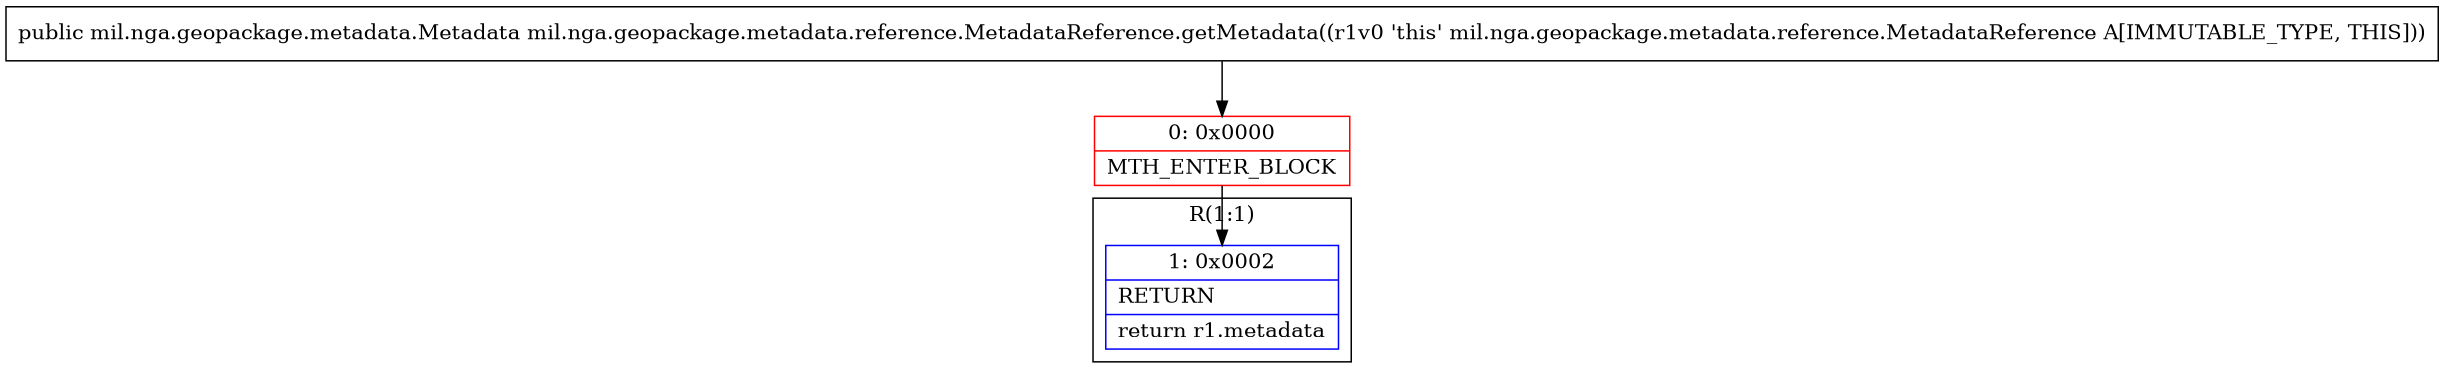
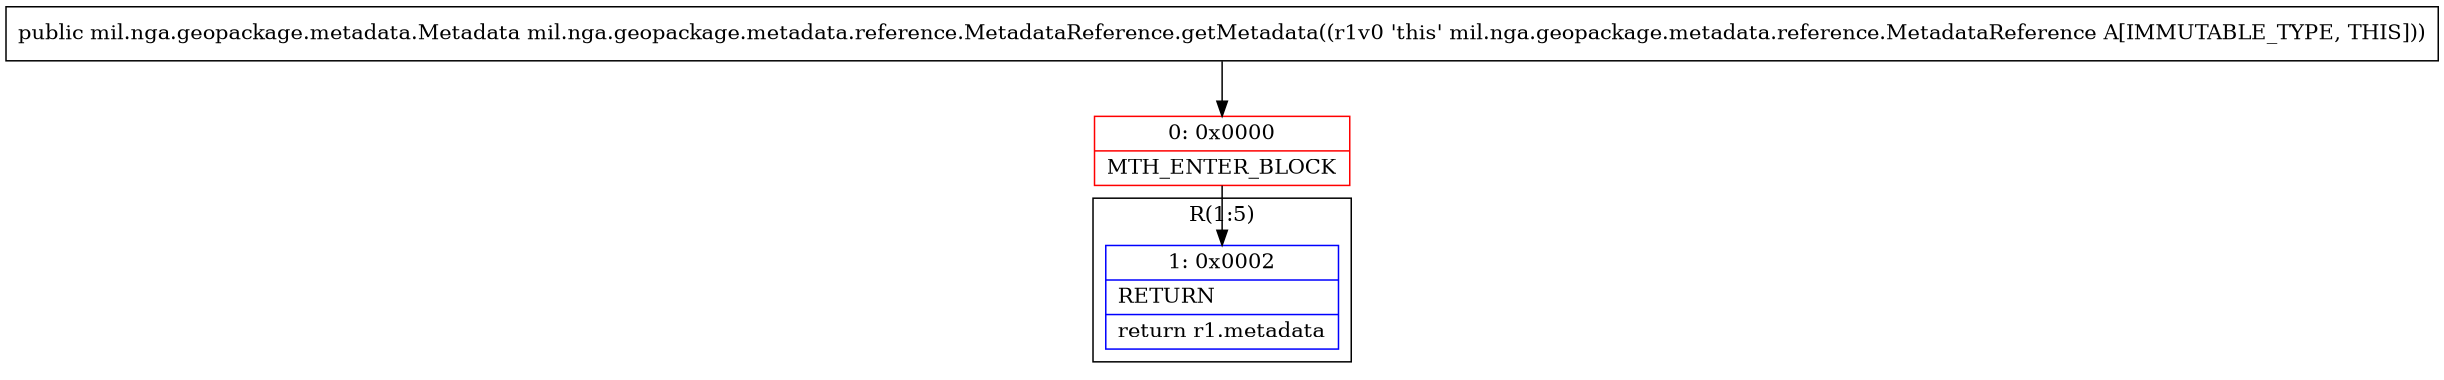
cluster "R(1:1)": label "R(1:1)" -> "R(1:5)"
